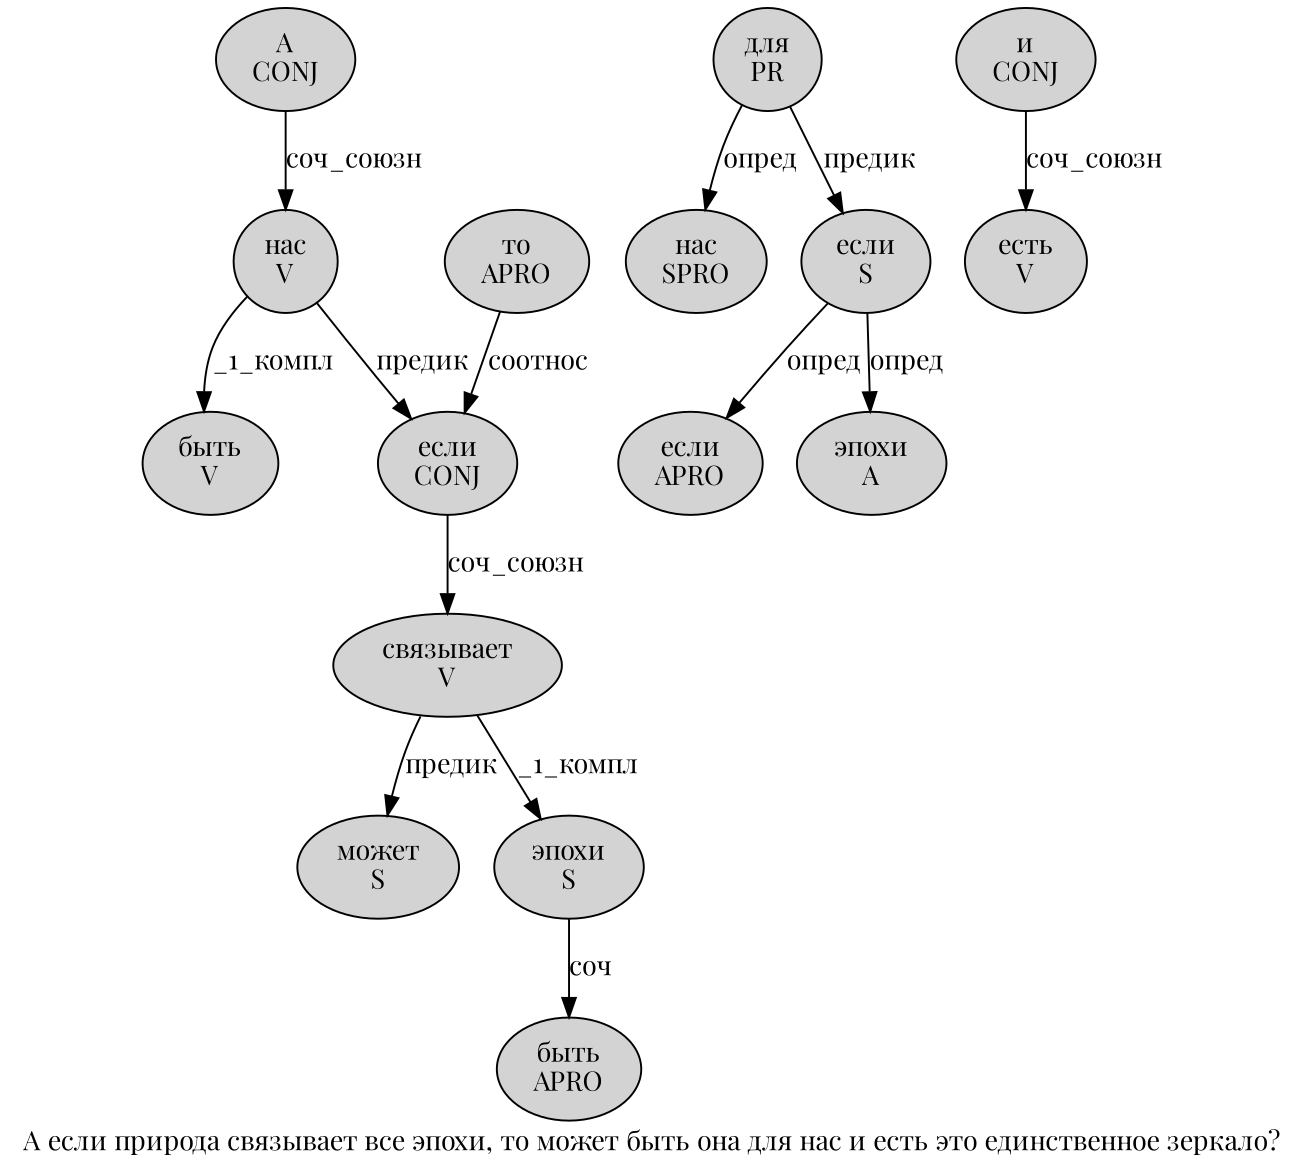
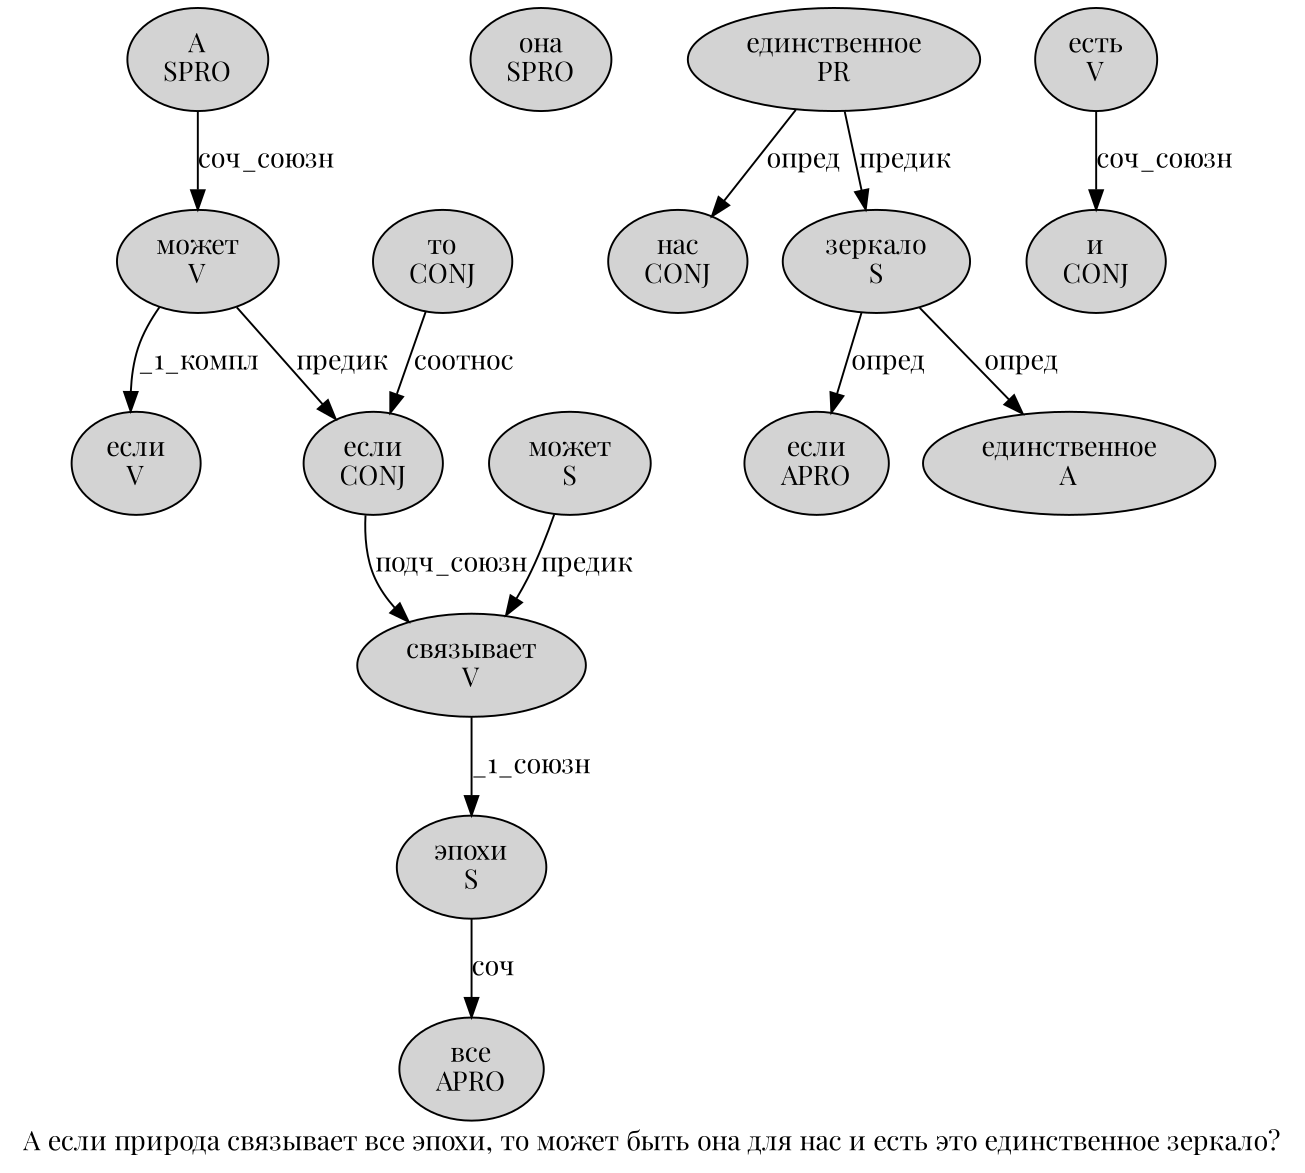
node "А CONJ": label "А CONJ" -> "А SPRO"
node "она SPRO": added
node "для PR": label "для PR" -> "единственное PR"
edge "и CONJ" -> "есть V": reversed
node "нас V": label "нас V" -> "может V"
node "то APRO": label "то APRO" -> "то CONJ"
node "нас SPRO": label "нас SPRO" -> "нас CONJ"
node "если S": label "если S" -> "зеркало S"
node "быть V": label "быть V" -> "если V"
node "эпохи A": label "эпохи A" -> "единственное A"
edge "если CONJ" -> "связывает V": label "соч_союзн" -> "подч_союзн"
edge "связывает V" -> "может S": reversed
edge "связывает V" -> "эпохи S": label "_1_компл" -> "_1_союзн"
node "быть APRO": label "быть APRO" -> "все APRO"
